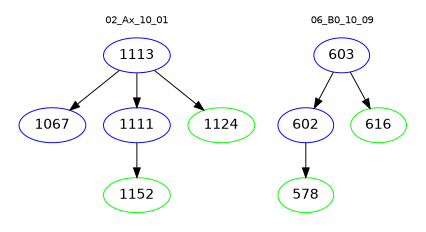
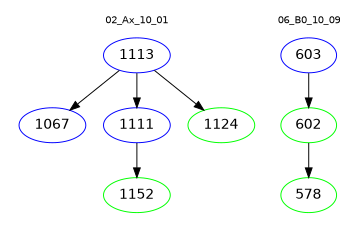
node "602": color blue -> green
node "616": removed
